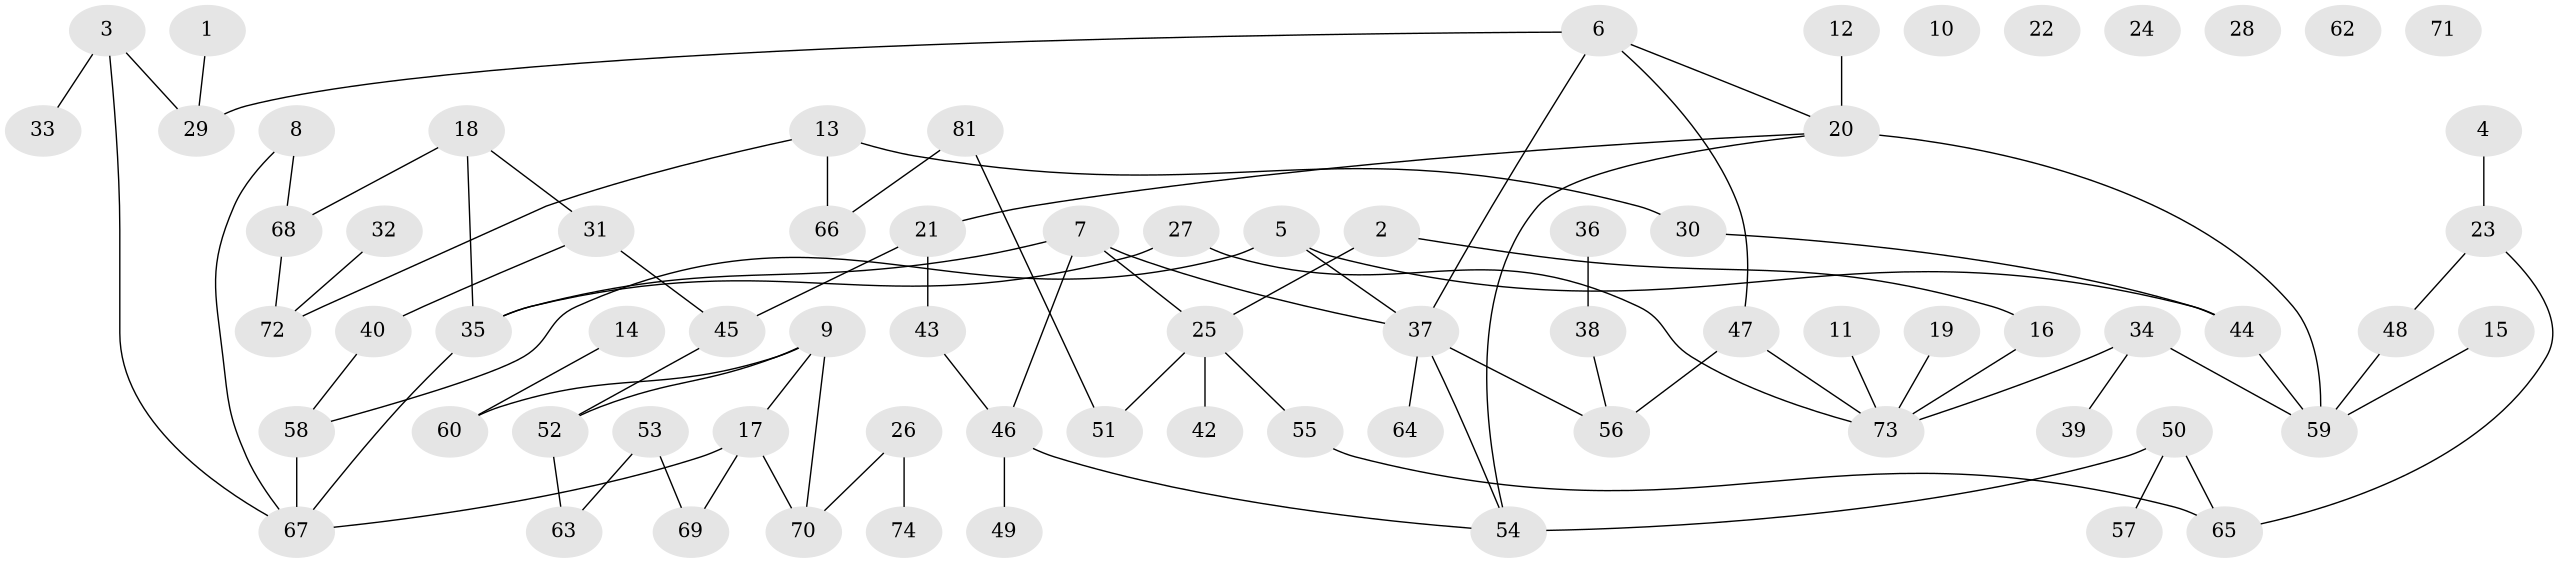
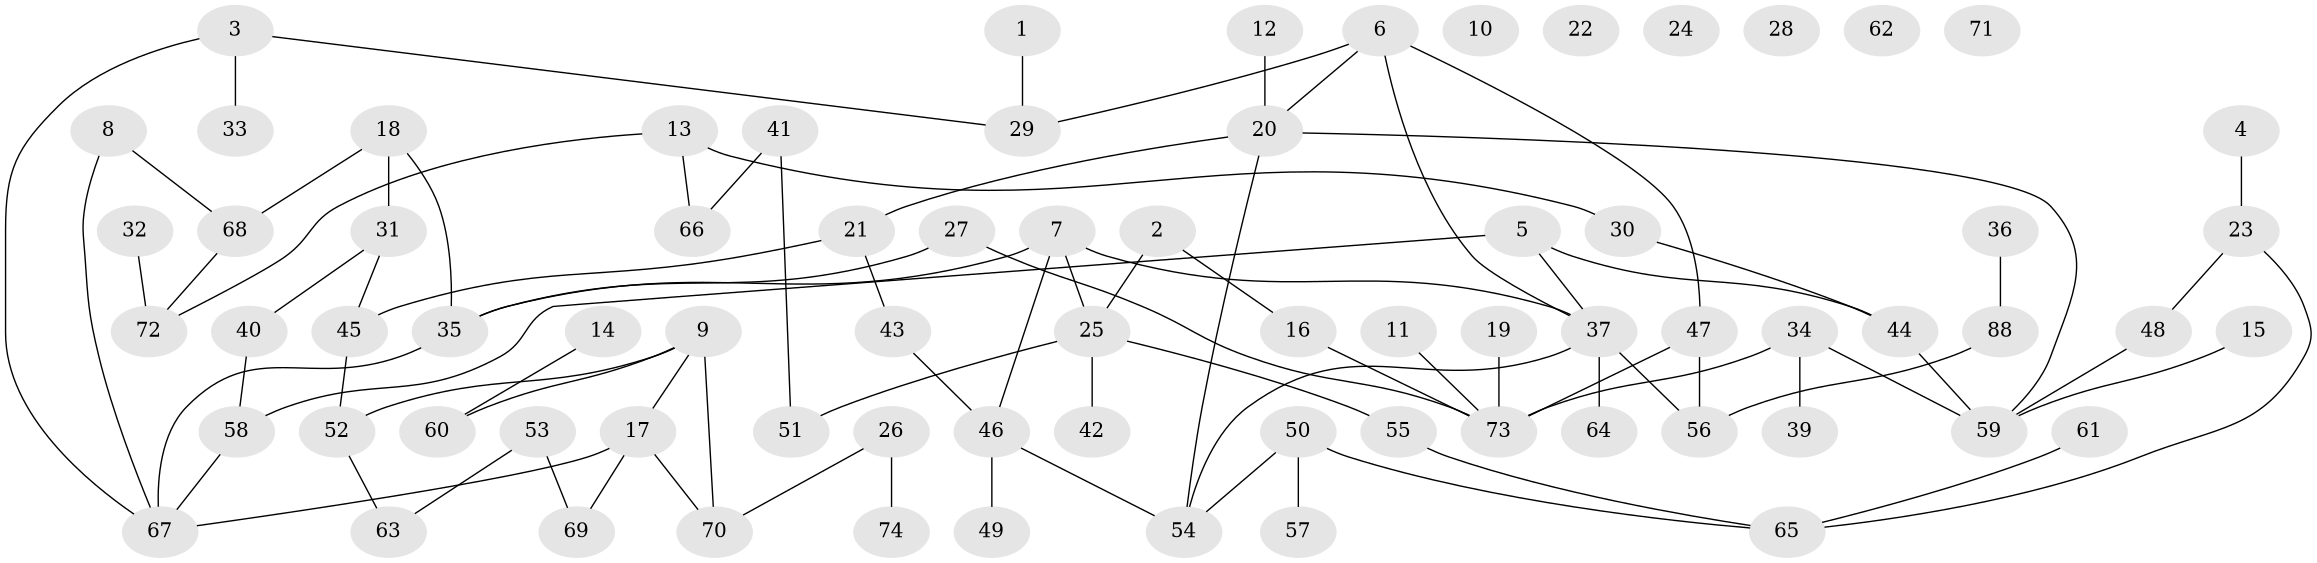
node "81": label "81" -> "41"
node "38": label "38" -> "88"
node "61": added
